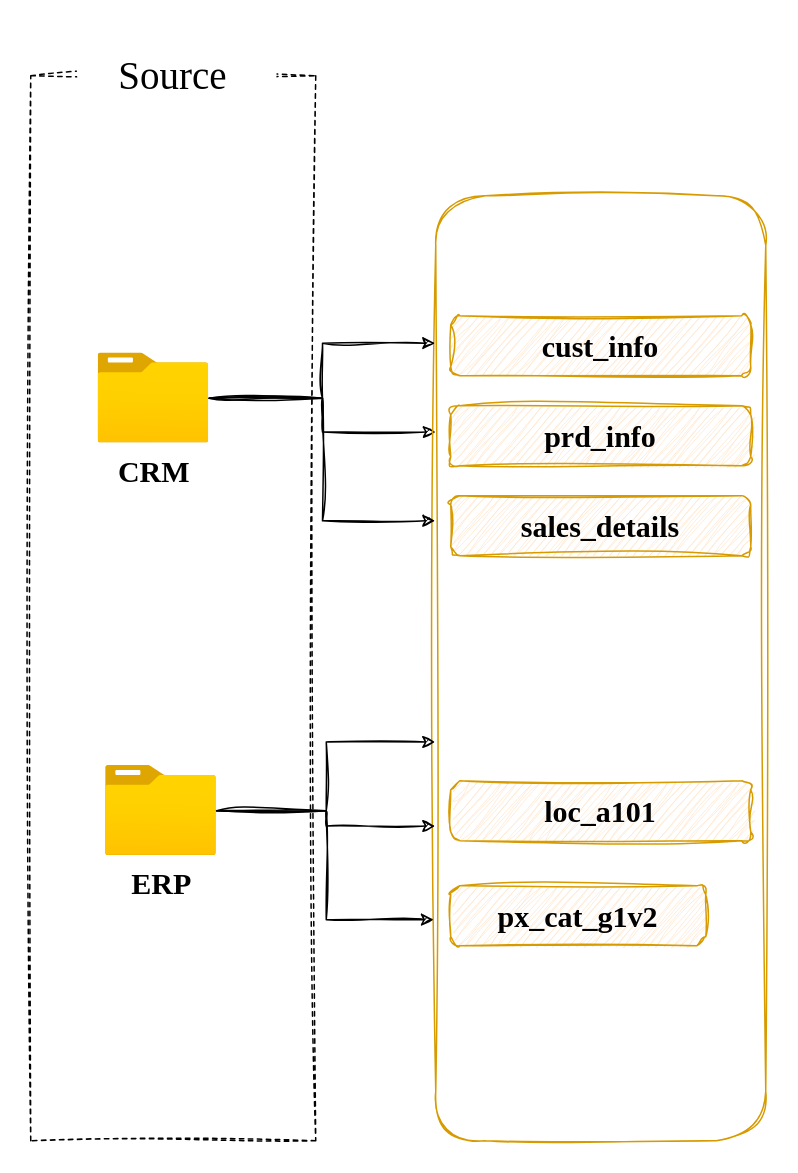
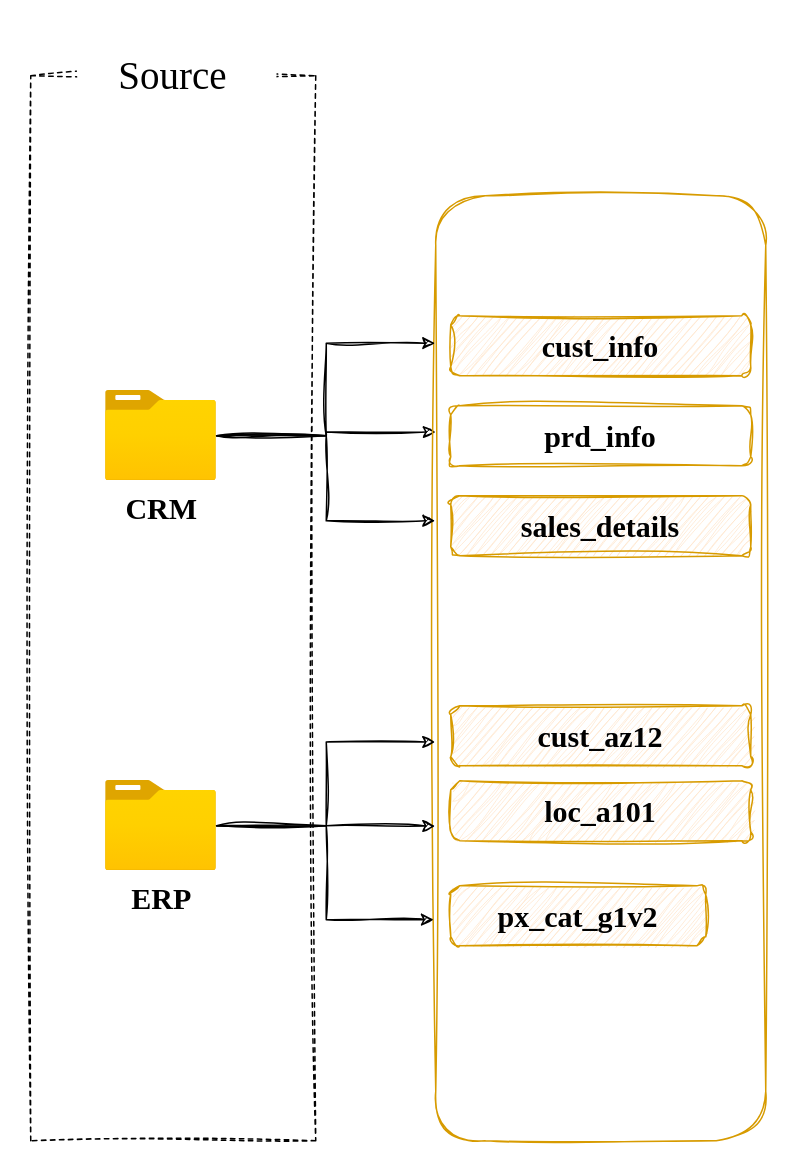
node "CRM": moved (154, 398) -> (161, 436)
node "prd_info": fillcolor #ffe6cc -> #ffffff
node "cust_az12": added
node "ERP": moved (161, 811) -> (161, 826)
